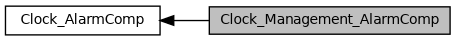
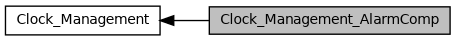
node "Clock_AlarmComp": label "Clock_AlarmComp" -> "Clock_Management"
